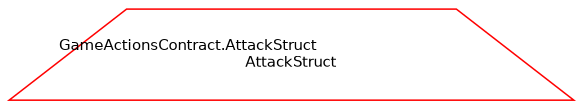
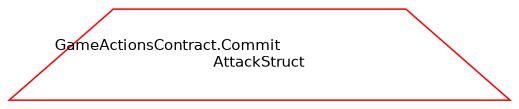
node "GameActionsContract.AttackStruct AttackStruct": label "GameActionsContract.AttackStruct AttackStruct" -> "GameActionsContract.Commit AttackStruct"
